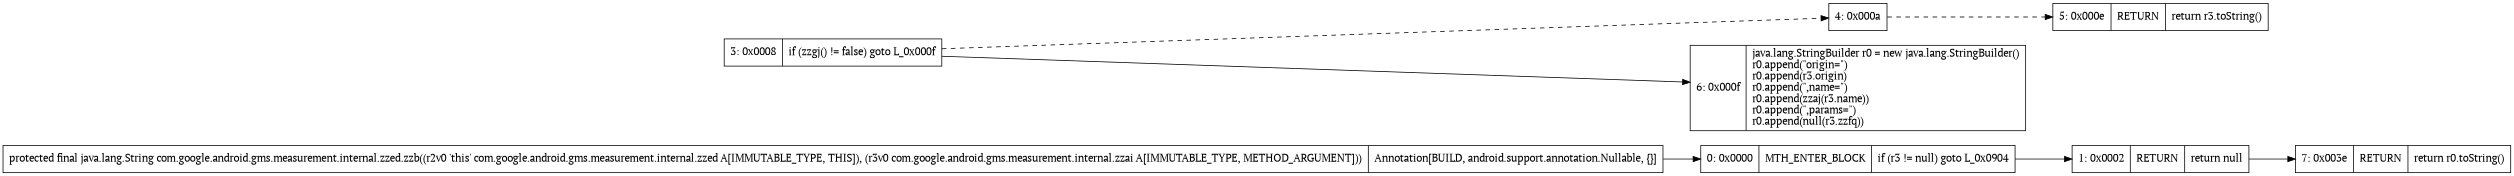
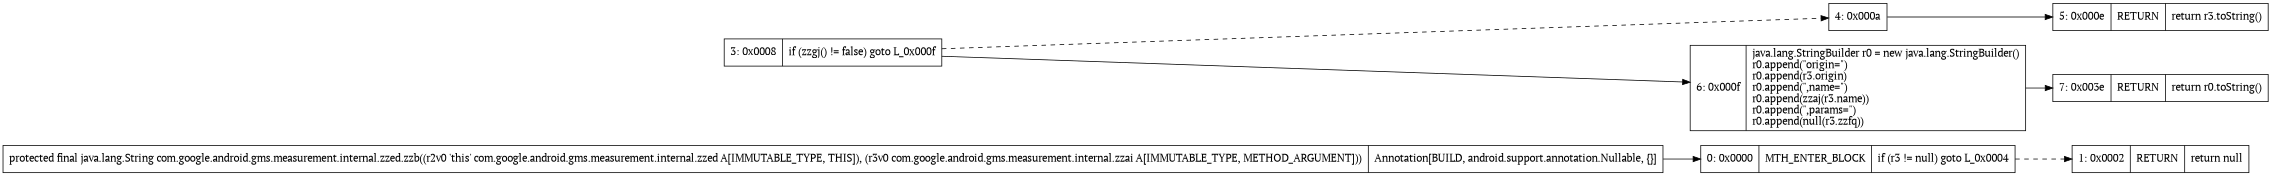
edge "4: 0x000a" -> "5: 0x000e": style dashed -> solid
node "0: 0x0000": text "if (r3 != null) goto L_0x0904" -> "if (r3 != null) goto L_0x0004"
edge "0: 0x0000" -> "1: 0x0002": style solid -> dashed
edge "1: 0x0002" -> "7: 0x003e": now "6: 0x000f" -> "7: 0x003e"
